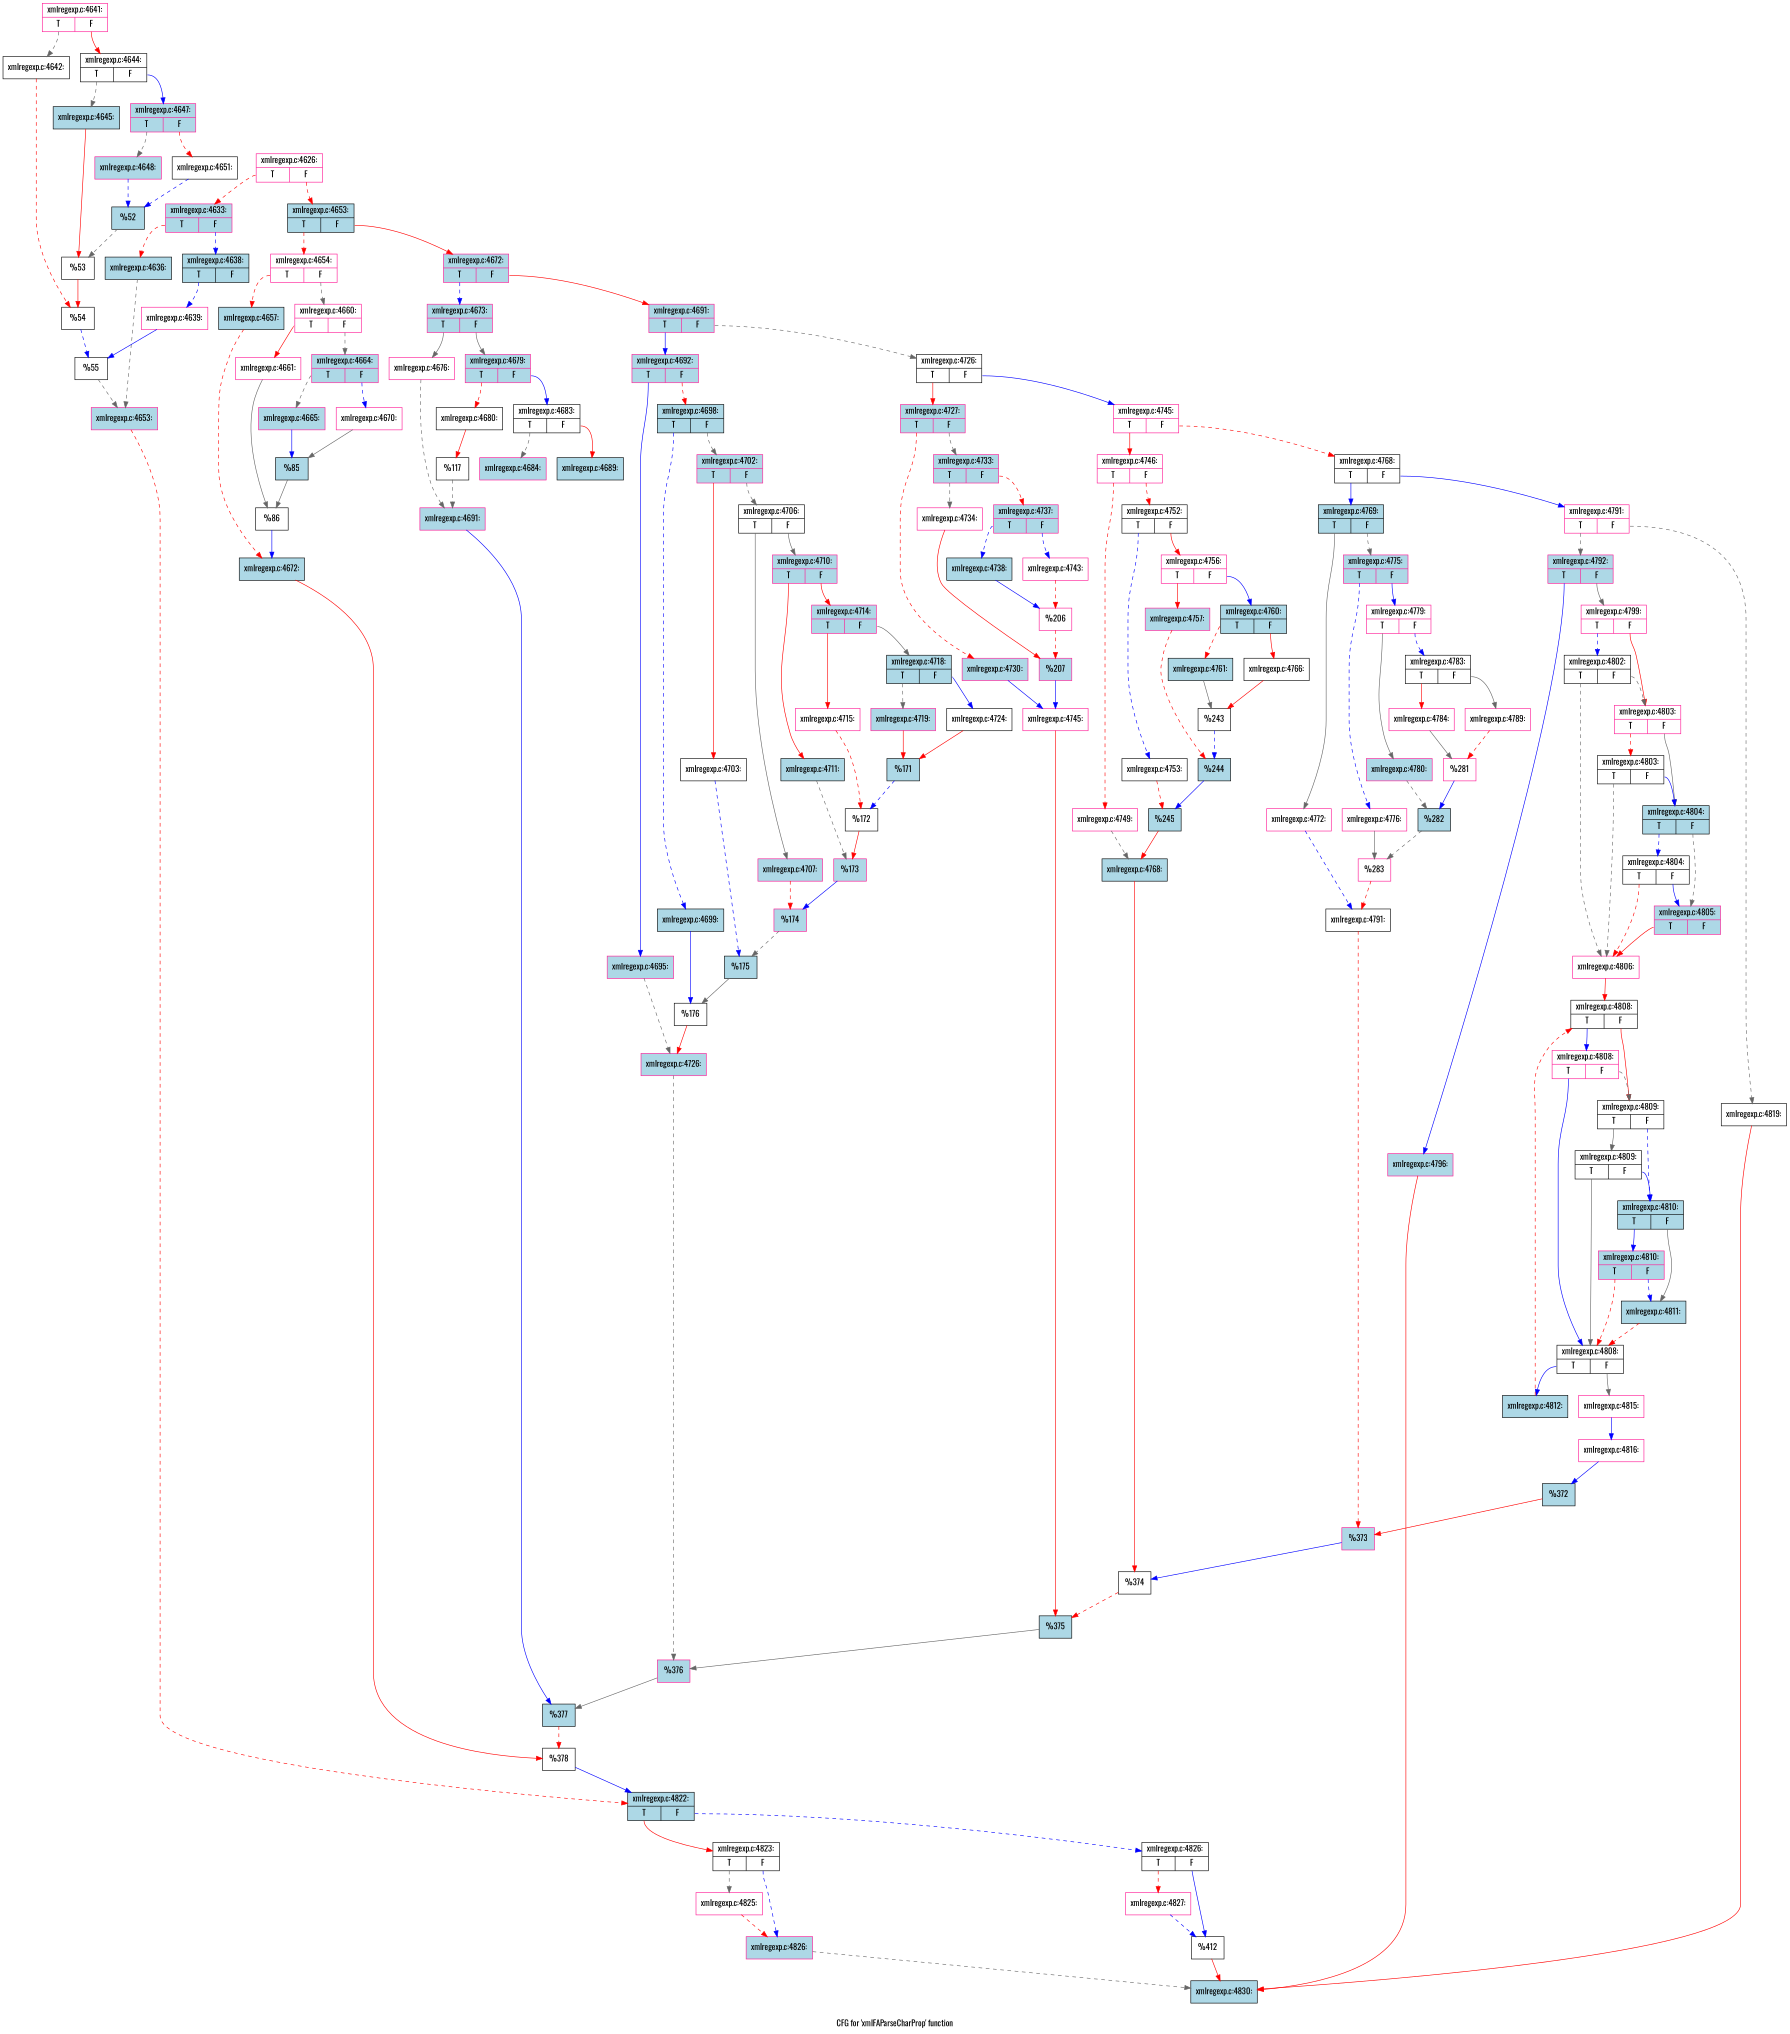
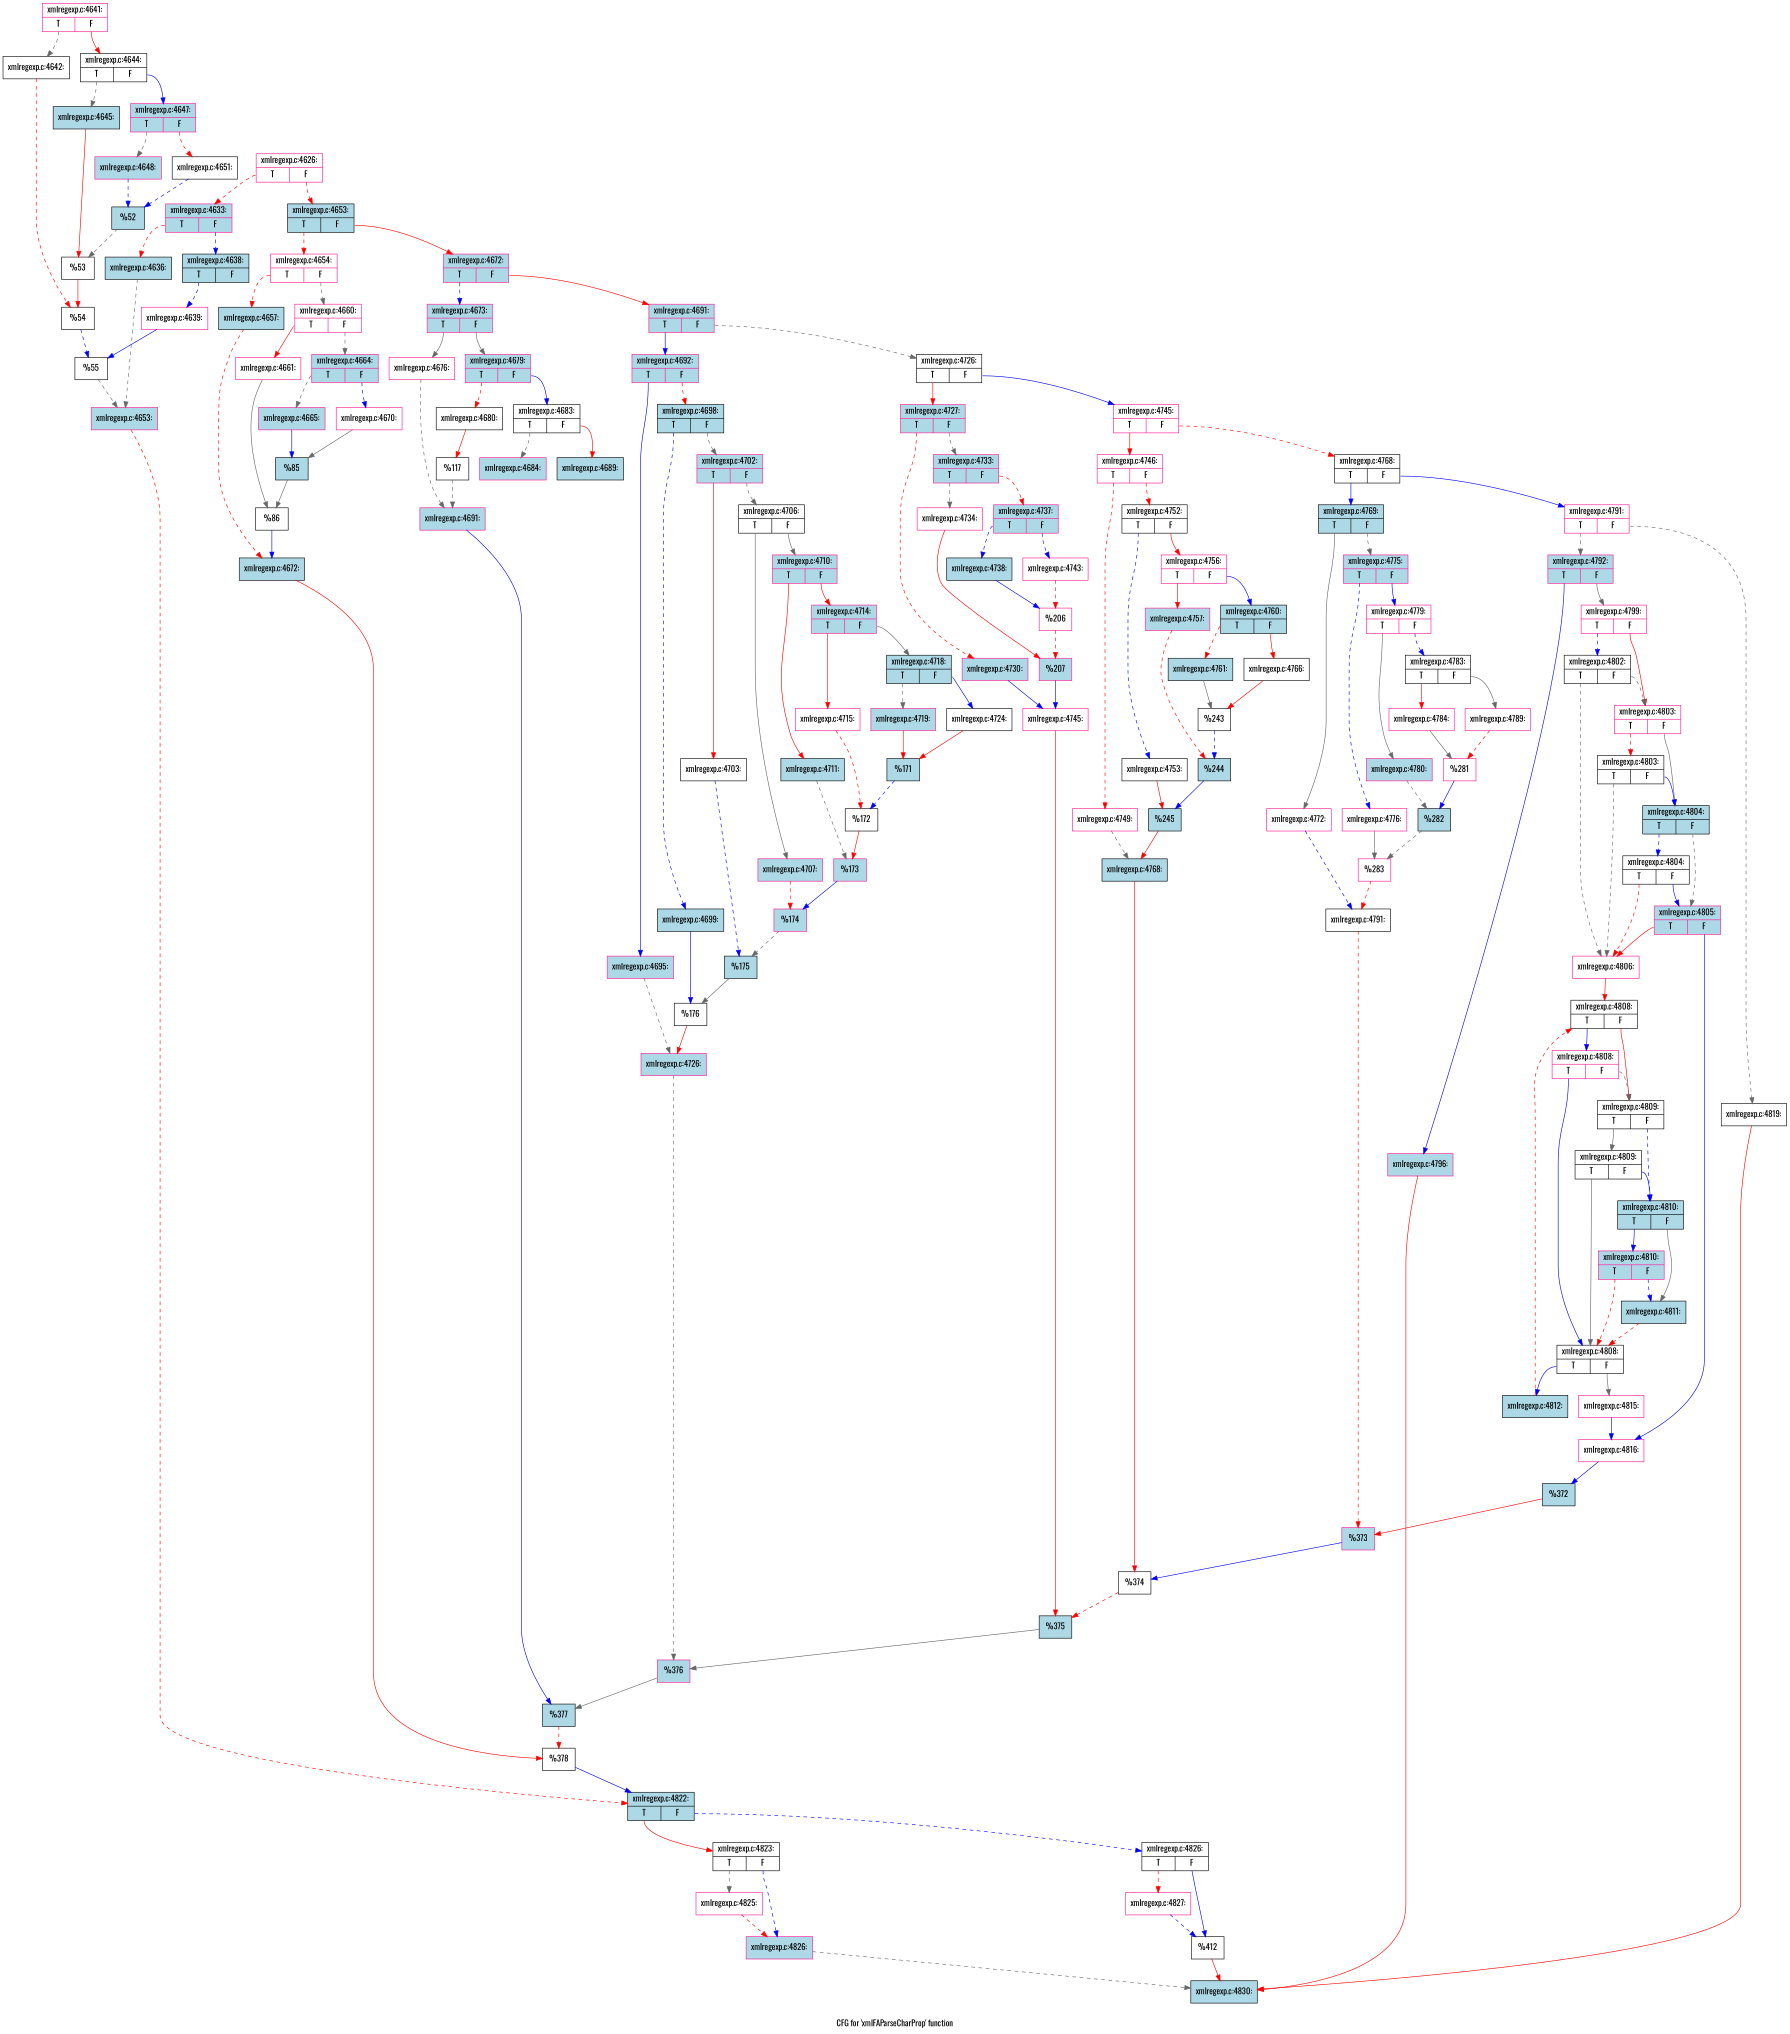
edge "xmlregexp.c:4753:" -> "%245": style dashed -> solid
edge "xmlregexp.c:4805:" -> "xmlregexp.c:4816:": added
